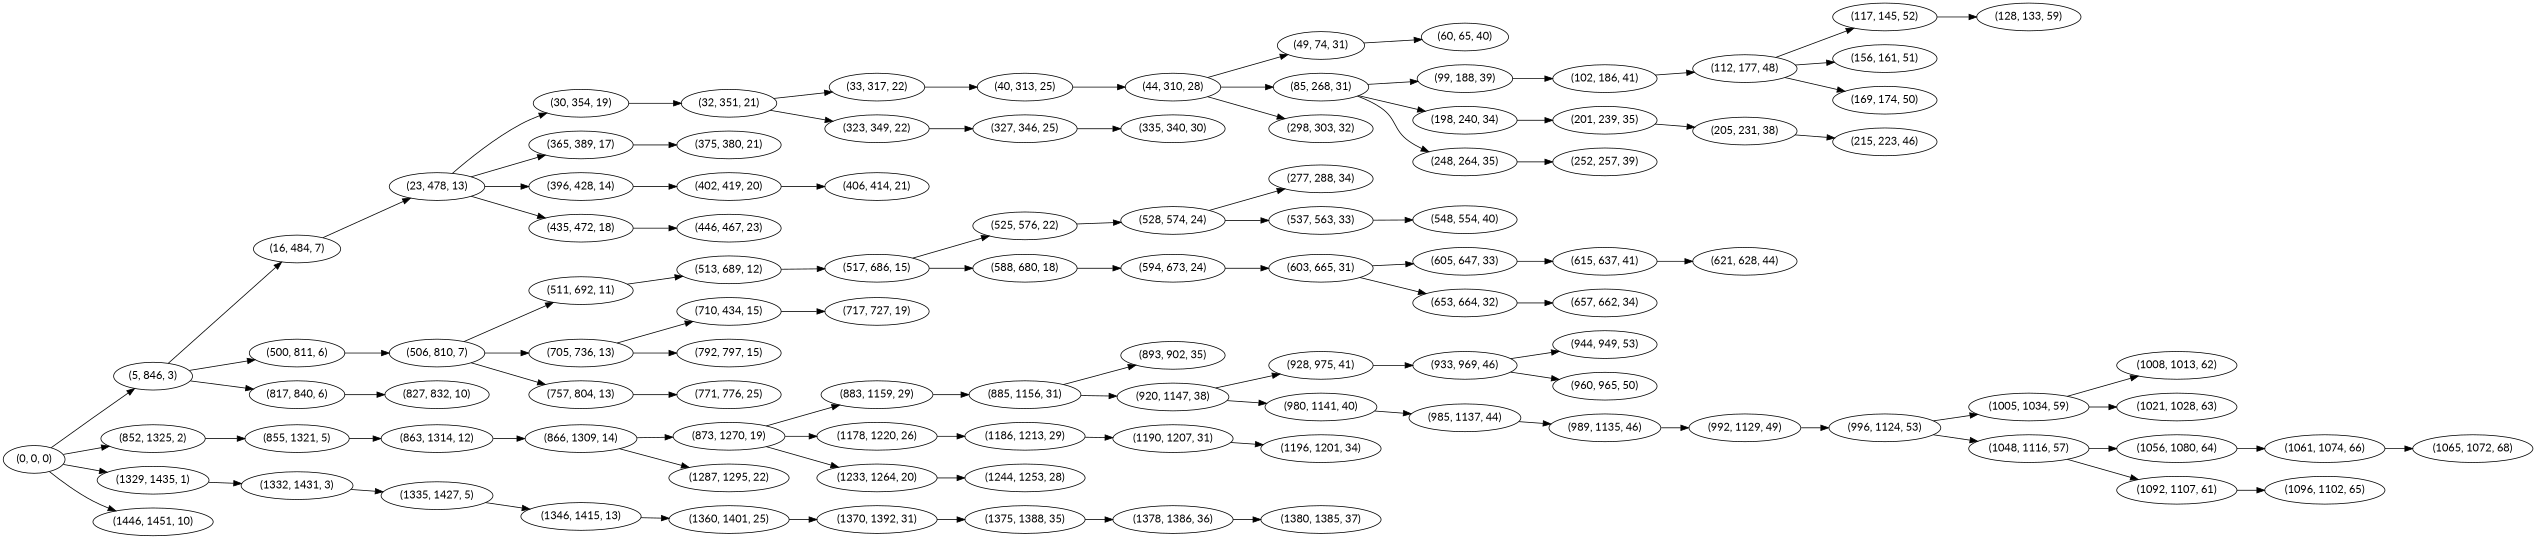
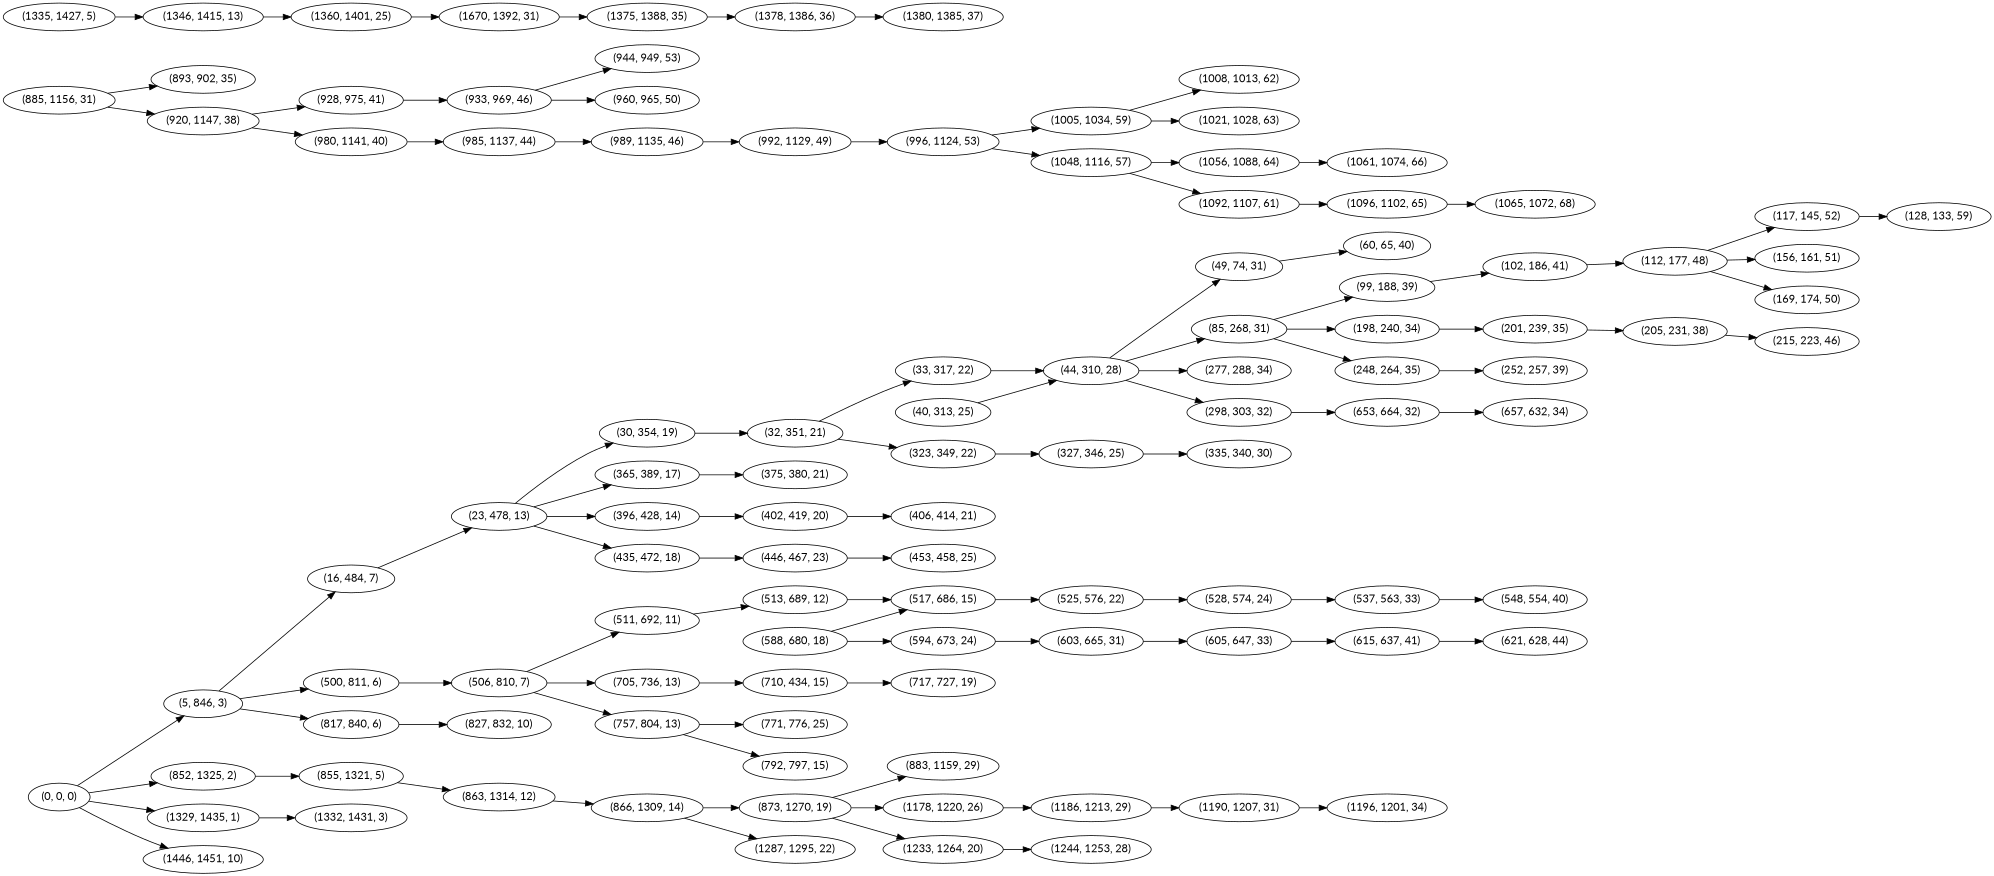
edge "(33, 317, 22)" -> "(40, 313, 25)": now "(33, 317, 22)" -> "(44, 310, 28)"
edge "(528, 574, 24)" -> "(277, 288, 34)": now "(44, 310, 28)" -> "(277, 288, 34)"
edge "(517, 686, 15)" -> "(588, 680, 18)": reversed
edge "(603, 665, 31)" -> "(653, 664, 32)": now "(298, 303, 32)" -> "(653, 664, 32)"
node "(657, 662, 34)": label "(657, 662, 34)" -> "(657, 632, 34)"
edge "(705, 736, 13)" -> "(792, 797, 15)": now "(757, 804, 13)" -> "(792, 797, 15)"
edge "(883, 1159, 29)" -> "(885, 1156, 31)": removed
node "(1056, 1080, 64)": label "(1056, 1080, 64)" -> "(1056, 1088, 64)"
edge "(1061, 1074, 66)" -> "(1065, 1072, 68)": now "(1096, 1102, 65)" -> "(1065, 1072, 68)"
edge "(1332, 1431, 3)" -> "(1335, 1427, 5)": removed
node "(1370, 1392, 31)": label "(1370, 1392, 31)" -> "(1670, 1392, 31)"
node "(453, 458, 25)": added
